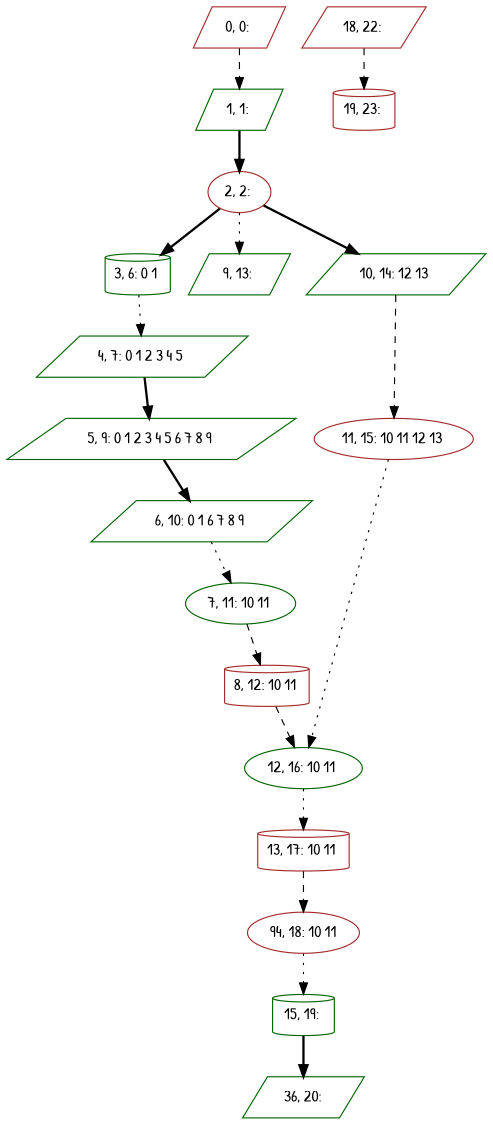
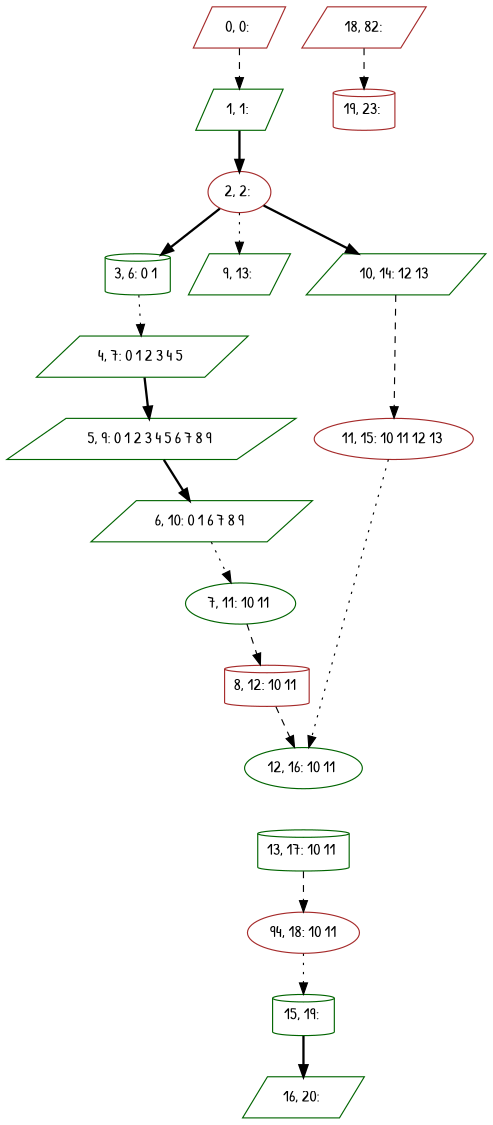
node "18, 22:": label "18, 22:" -> "18, 82:"
edge "12, 16: 10 11" -> "13, 17: 10 11": removed
node "13, 17: 10 11": color brown -> darkgreen
node "36, 20:": label "36, 20:" -> "16, 20:"
